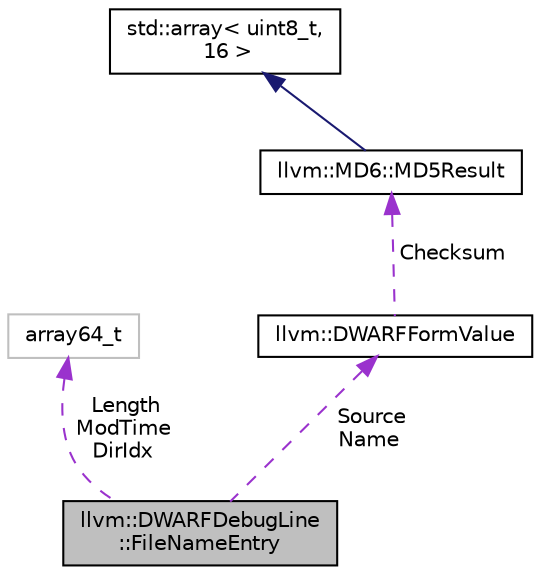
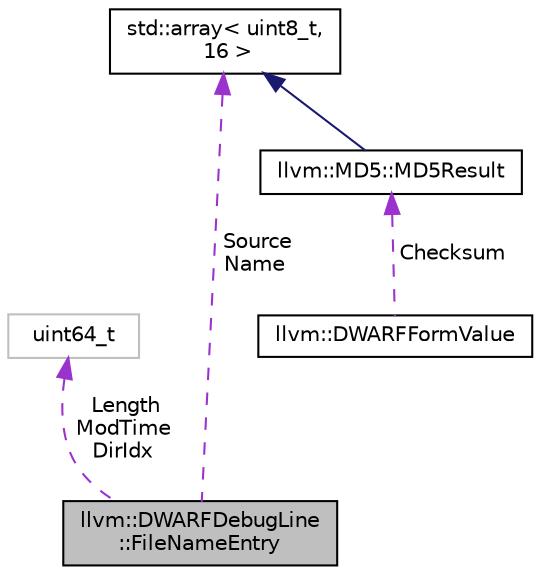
node "llvm::MD6::MD5Result": label "llvm::MD6::MD5Result" -> "llvm::MD5::MD5Result"
node "array64_t": label "array64_t" -> "uint64_t"
edge "llvm::DWARFDebugLine ::FileNameEntry" -> "llvm::DWARFFormValue": now "llvm::DWARFDebugLine ::FileNameEntry" -> "std::array< uint8_t, 16 >"
